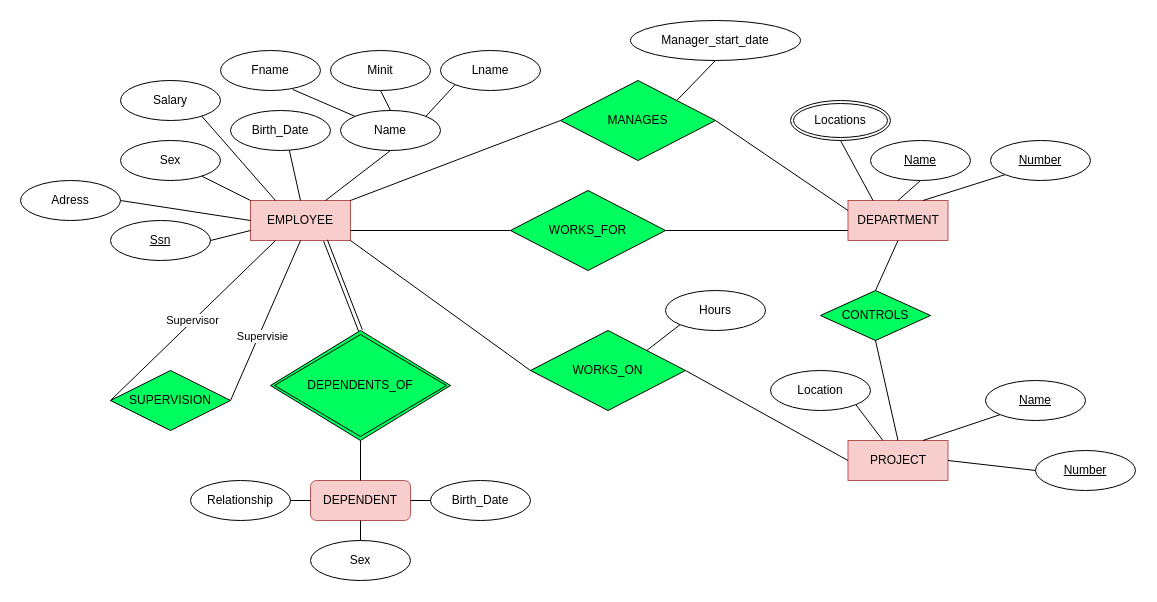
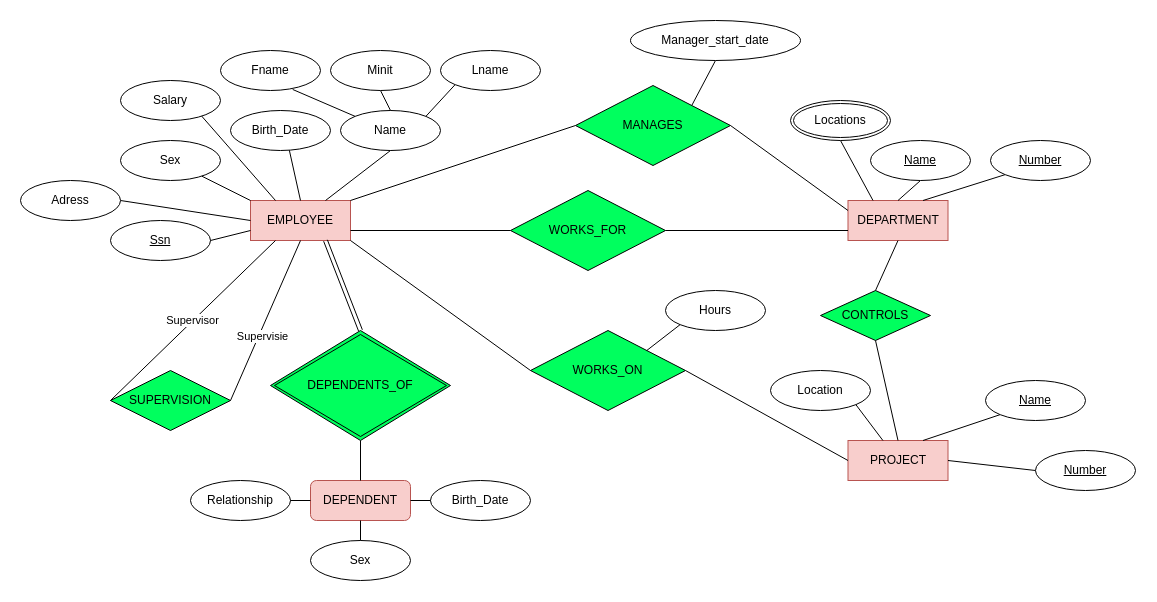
node "MANAGES": moved (638, 121) -> (653, 126)
